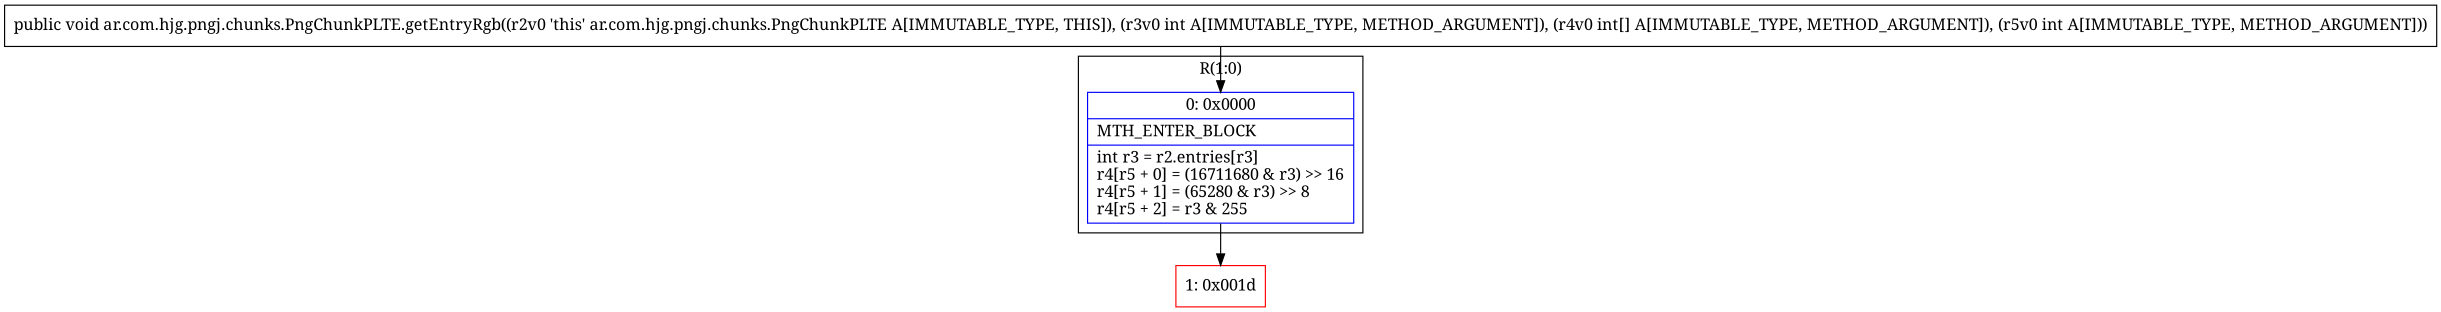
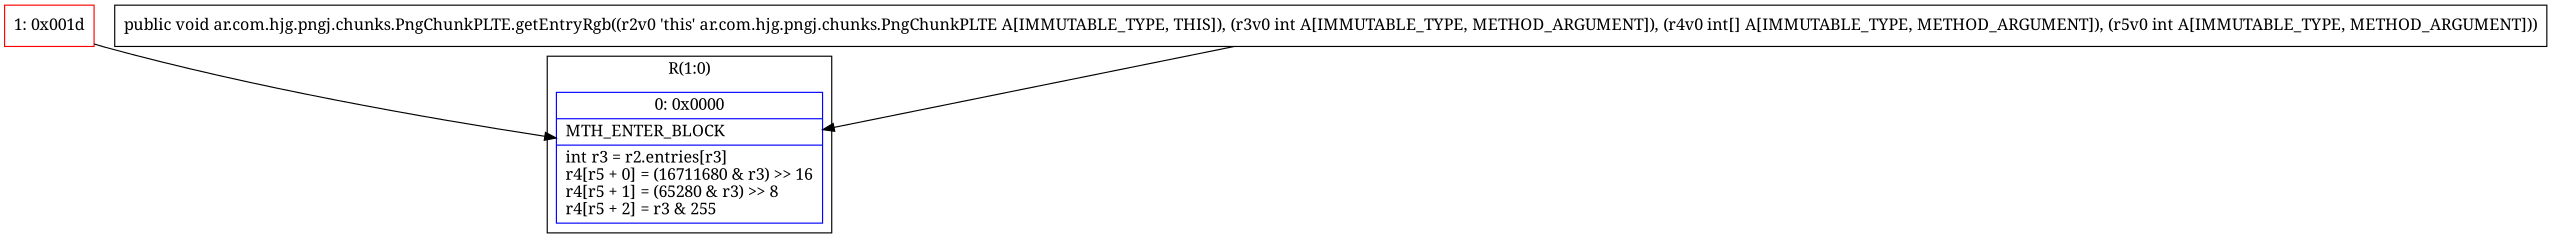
edge "0: 0x0000" -> "1: 0x001d": reversed
